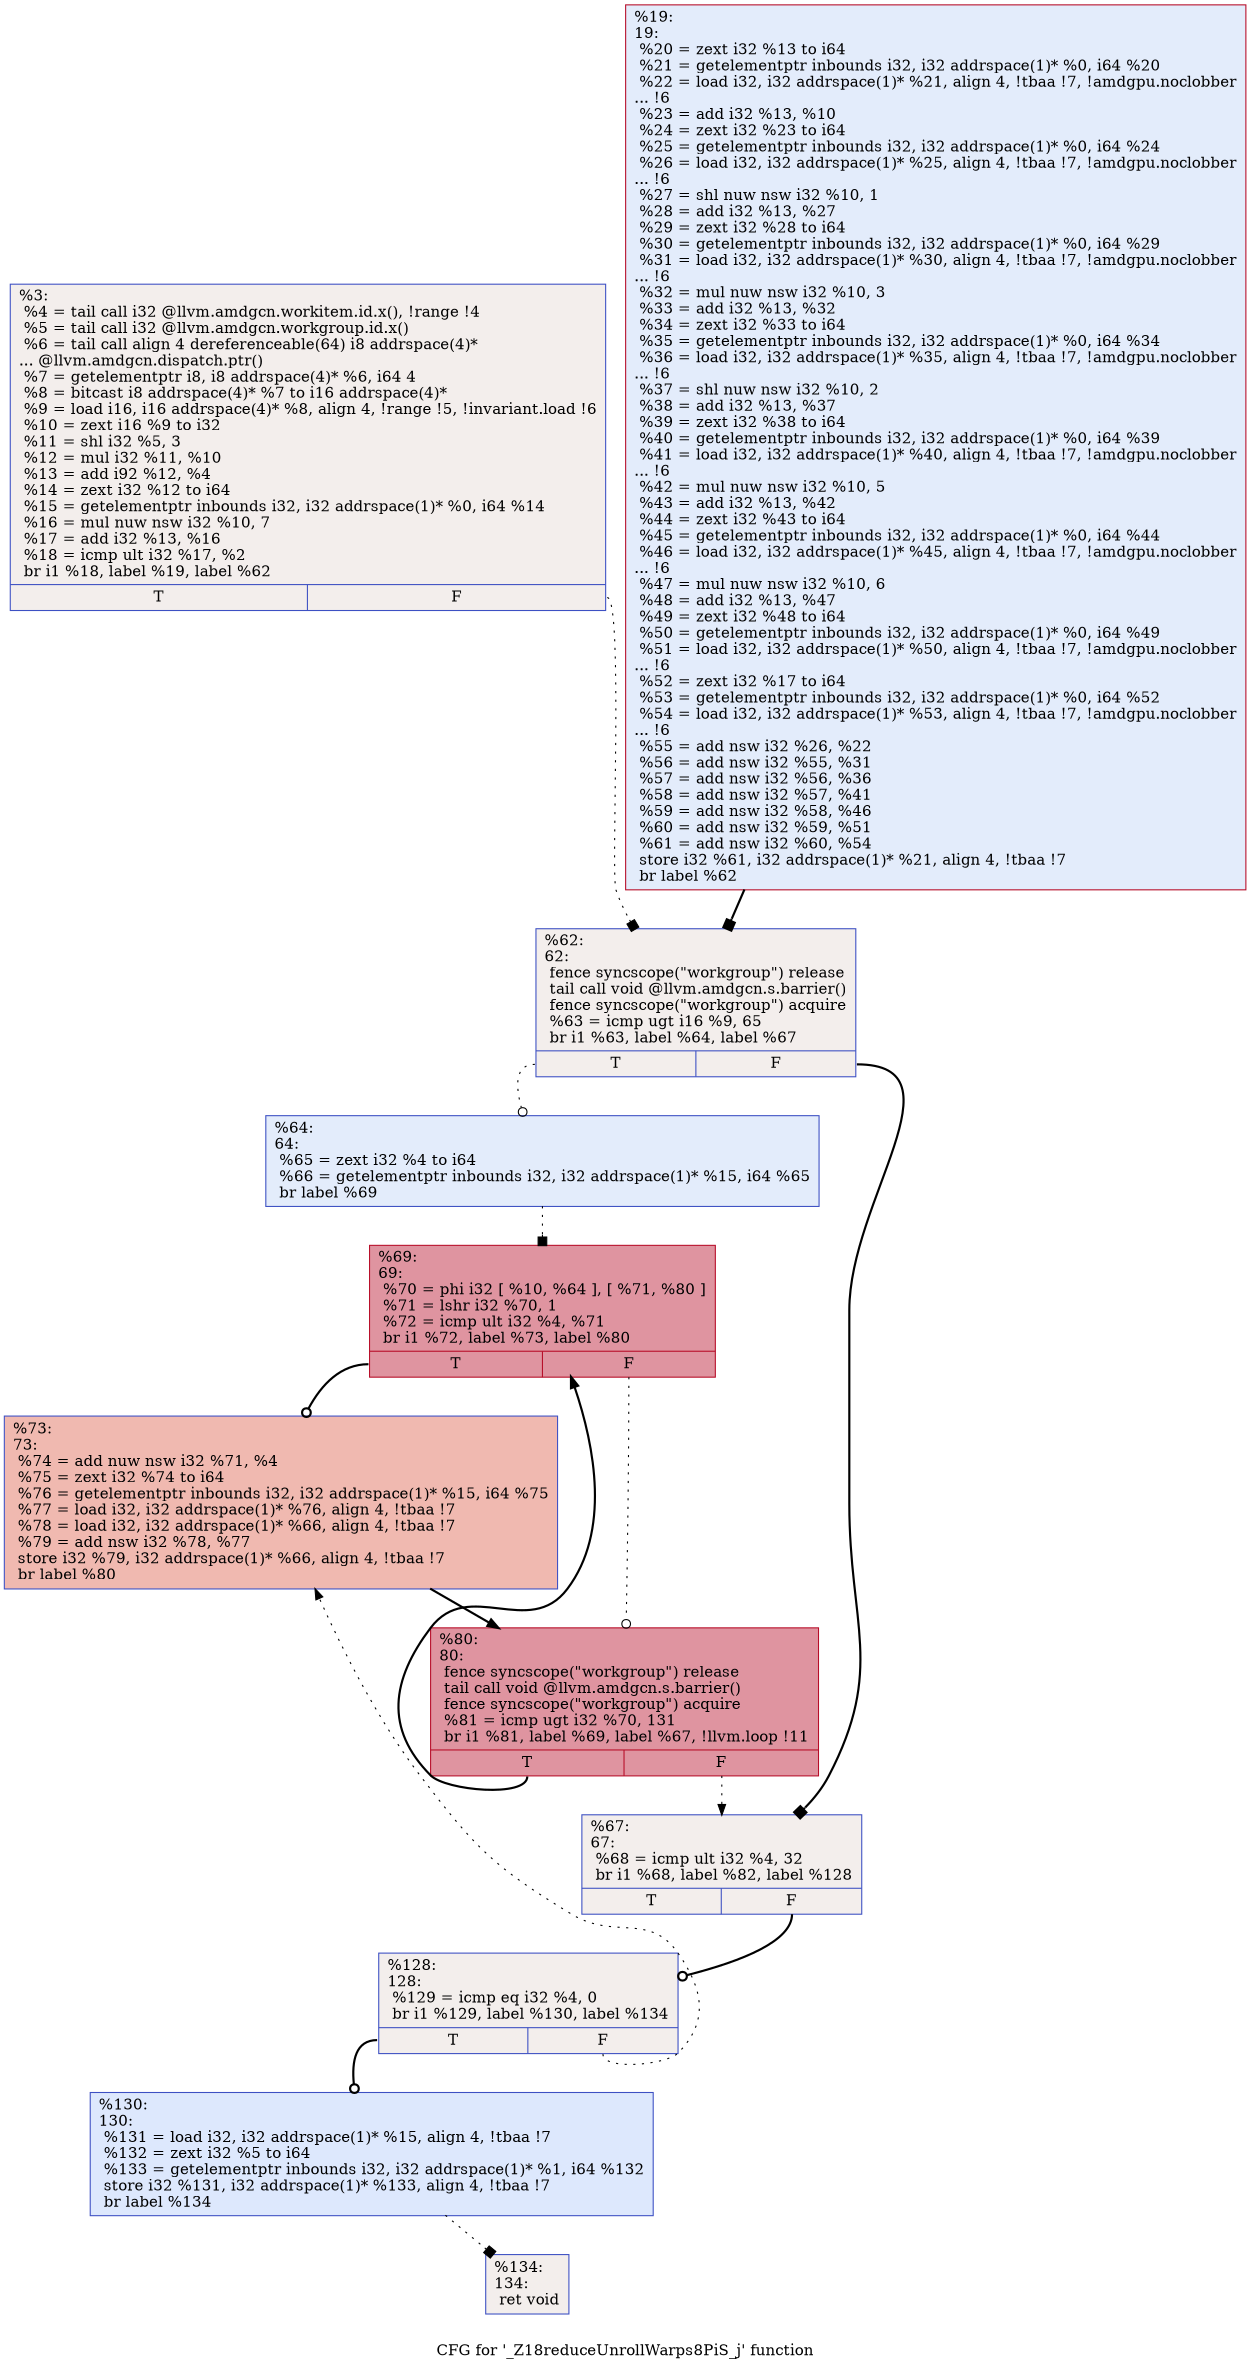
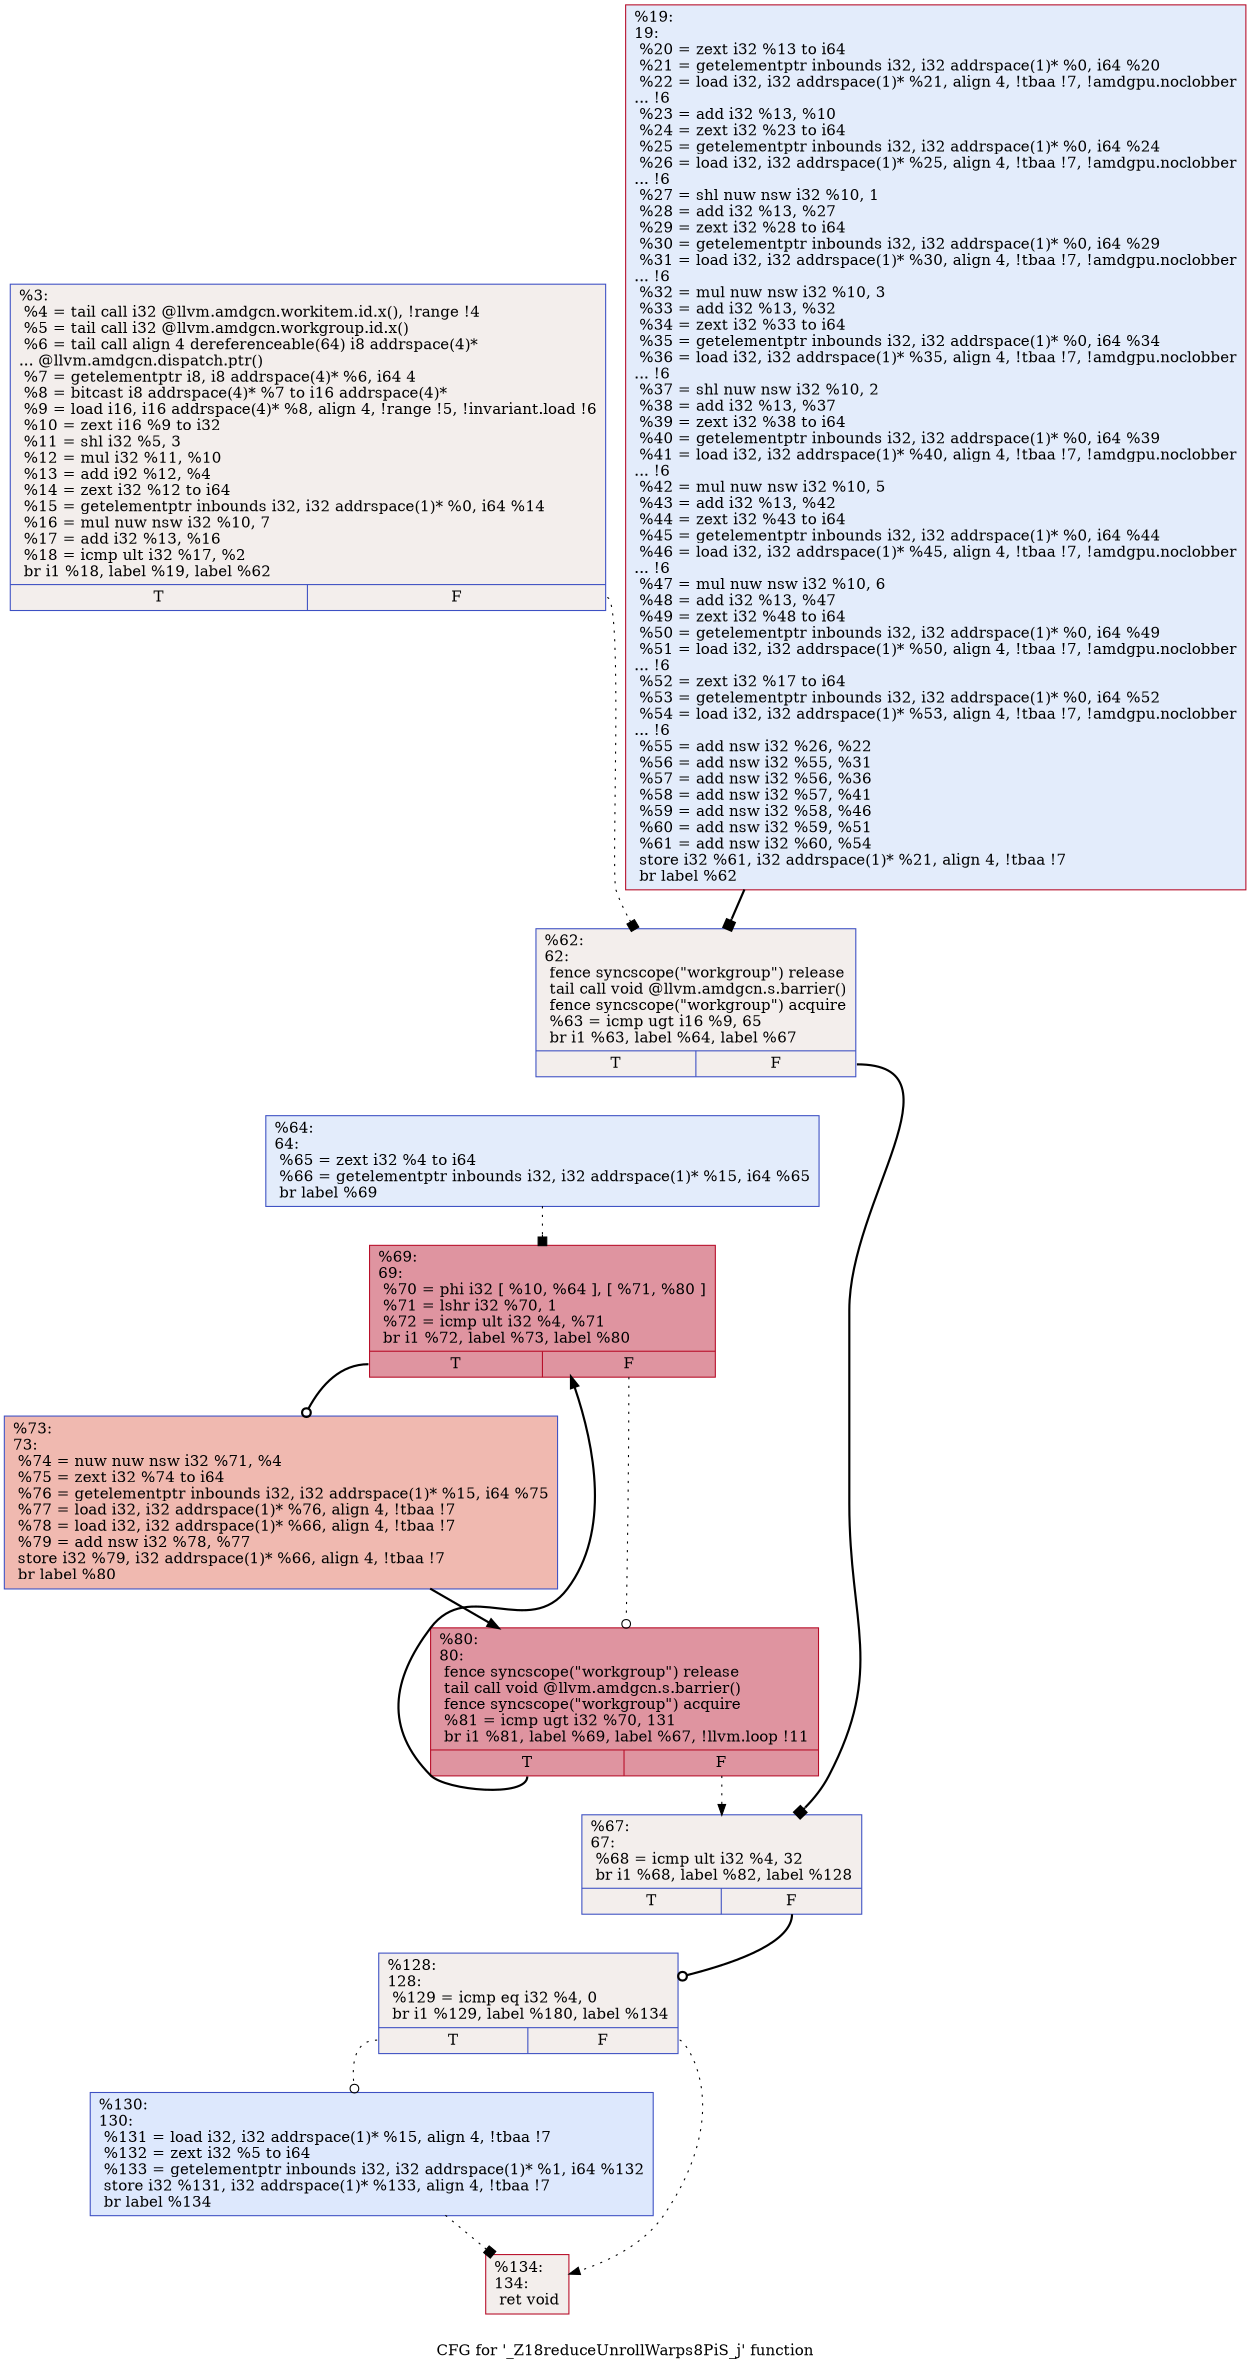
edge "%62:" -> "%64:": removed
node "%73:": text "%74 = add nuw nsw i32 %71, %4" -> "%74 = nuw nuw nsw i32 %71, %4"
edge "%128:" -> "%73:": now "%128:" -> "%134:"
node "%128:": text "br i1 %129, label %130, label %134" -> "br i1 %129, label %180, label %134"
edge "%128:" -> "%130:": style bold -> dotted
node "%134:": color #3d50c3ff -> #b70d28ff
